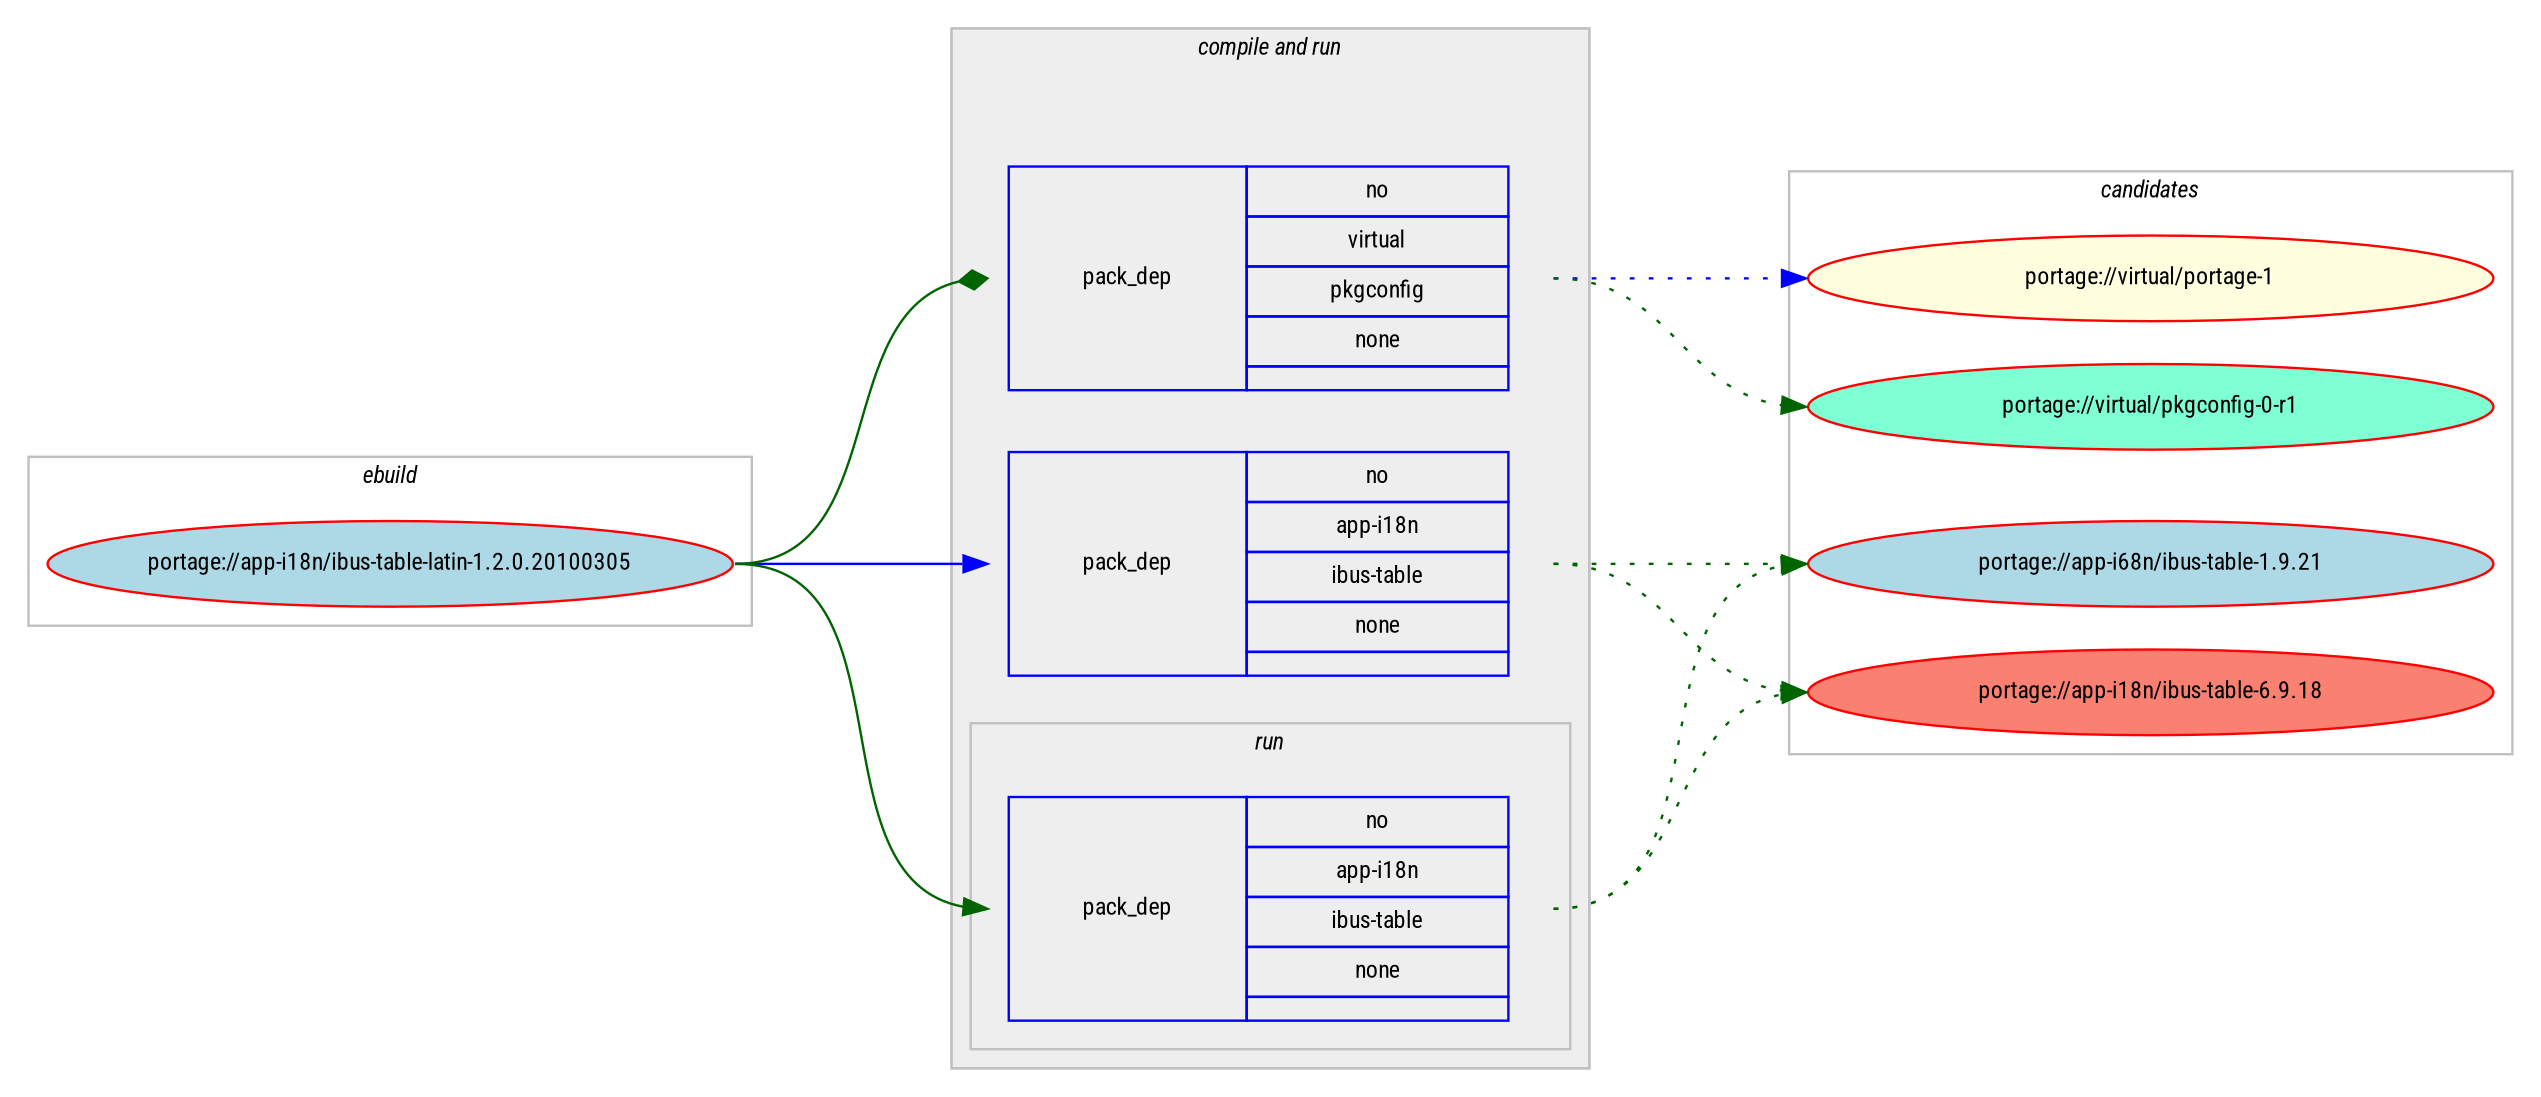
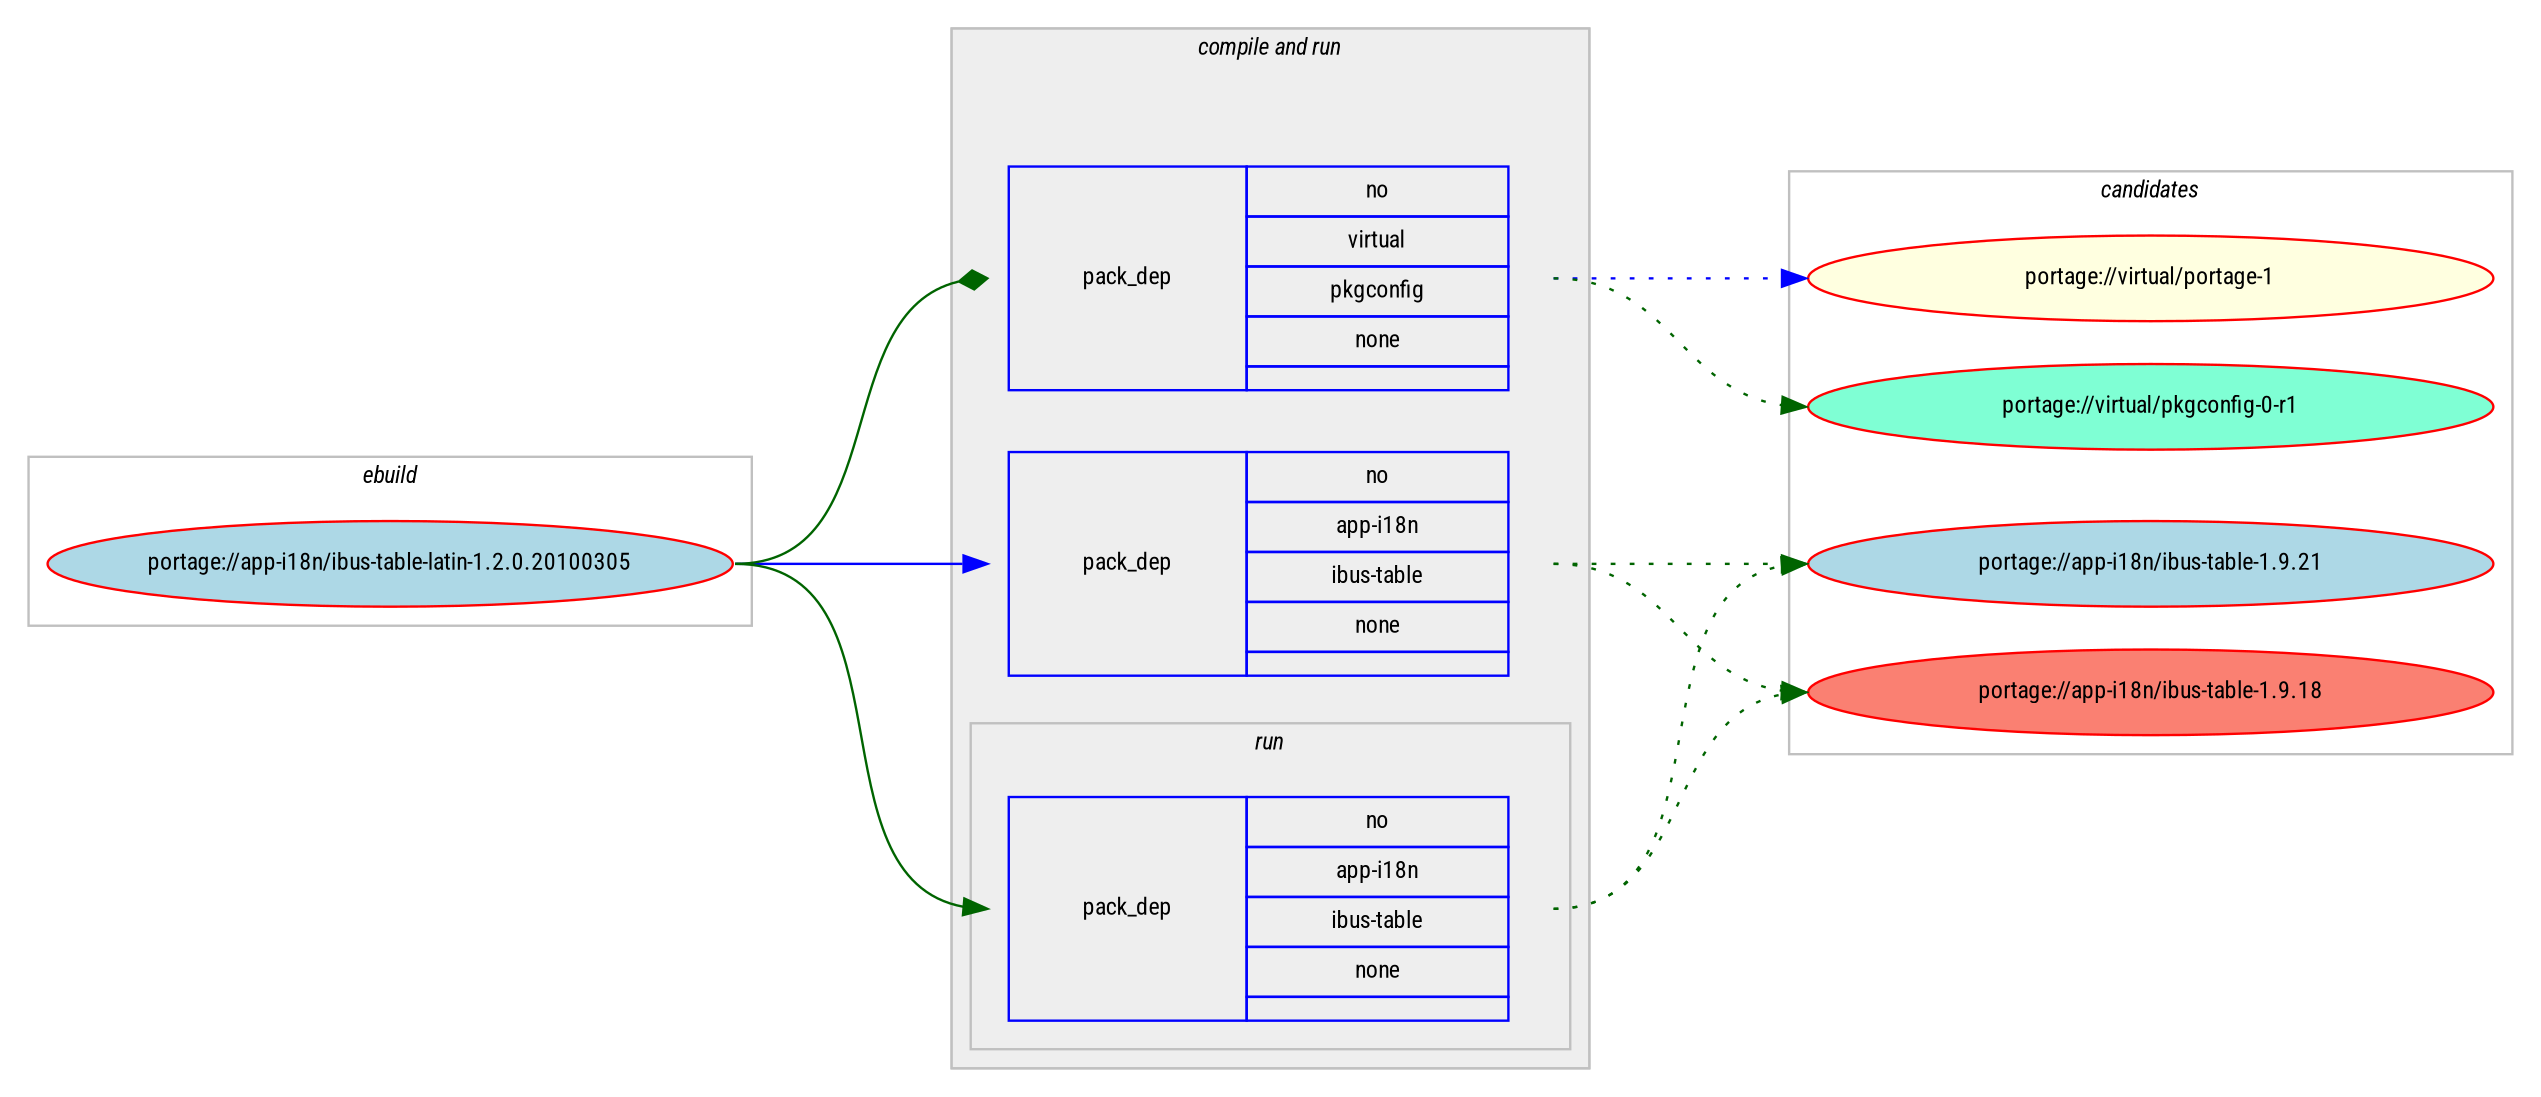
node "portage://app-i68n/ibus-table-1.9.21": label "portage://app-i68n/ibus-table-1.9.21" -> "portage://app-i18n/ibus-table-1.9.21"
node "portage://app-i18n/ibus-table-6.9.18": label "portage://app-i18n/ibus-table-6.9.18" -> "portage://app-i18n/ibus-table-1.9.18"
